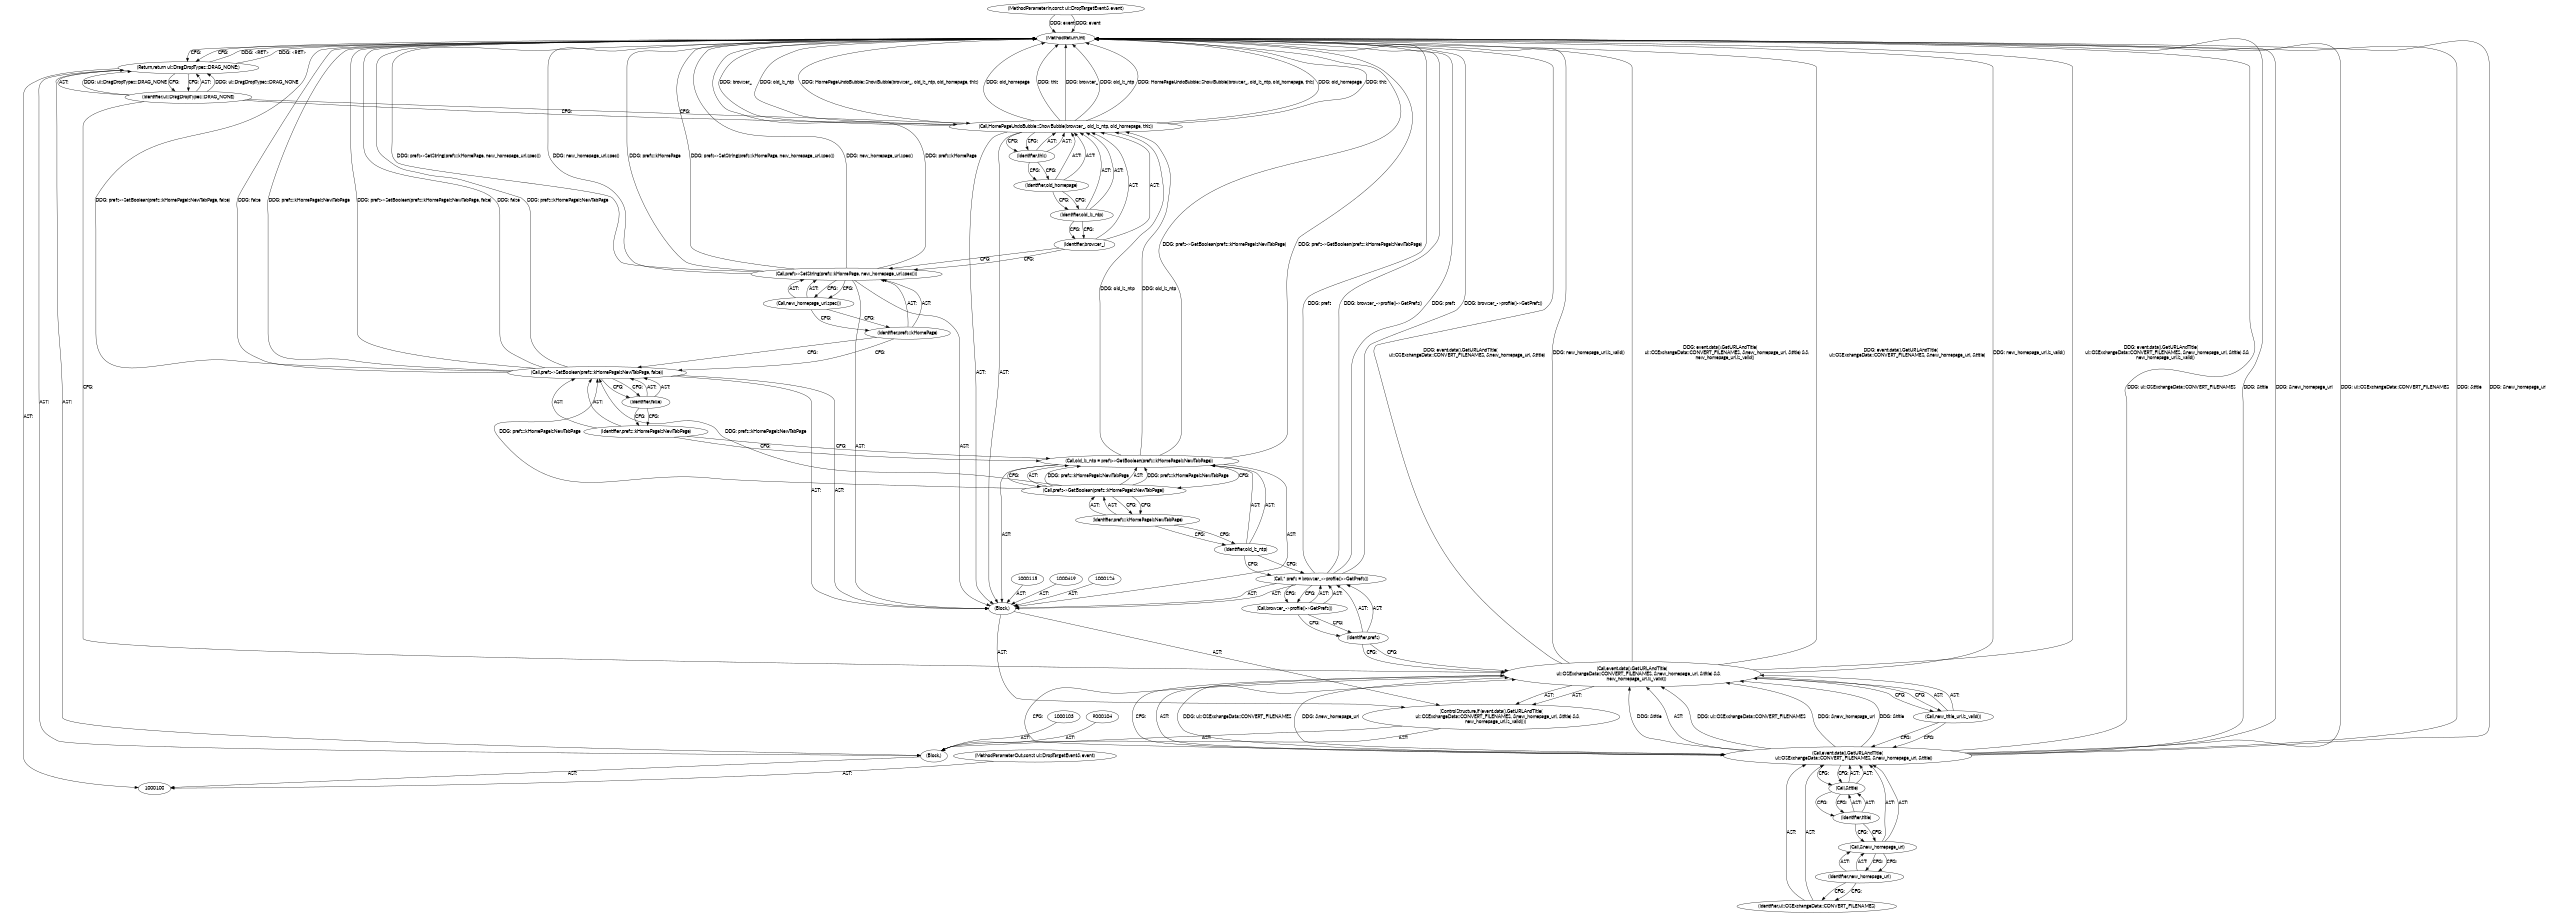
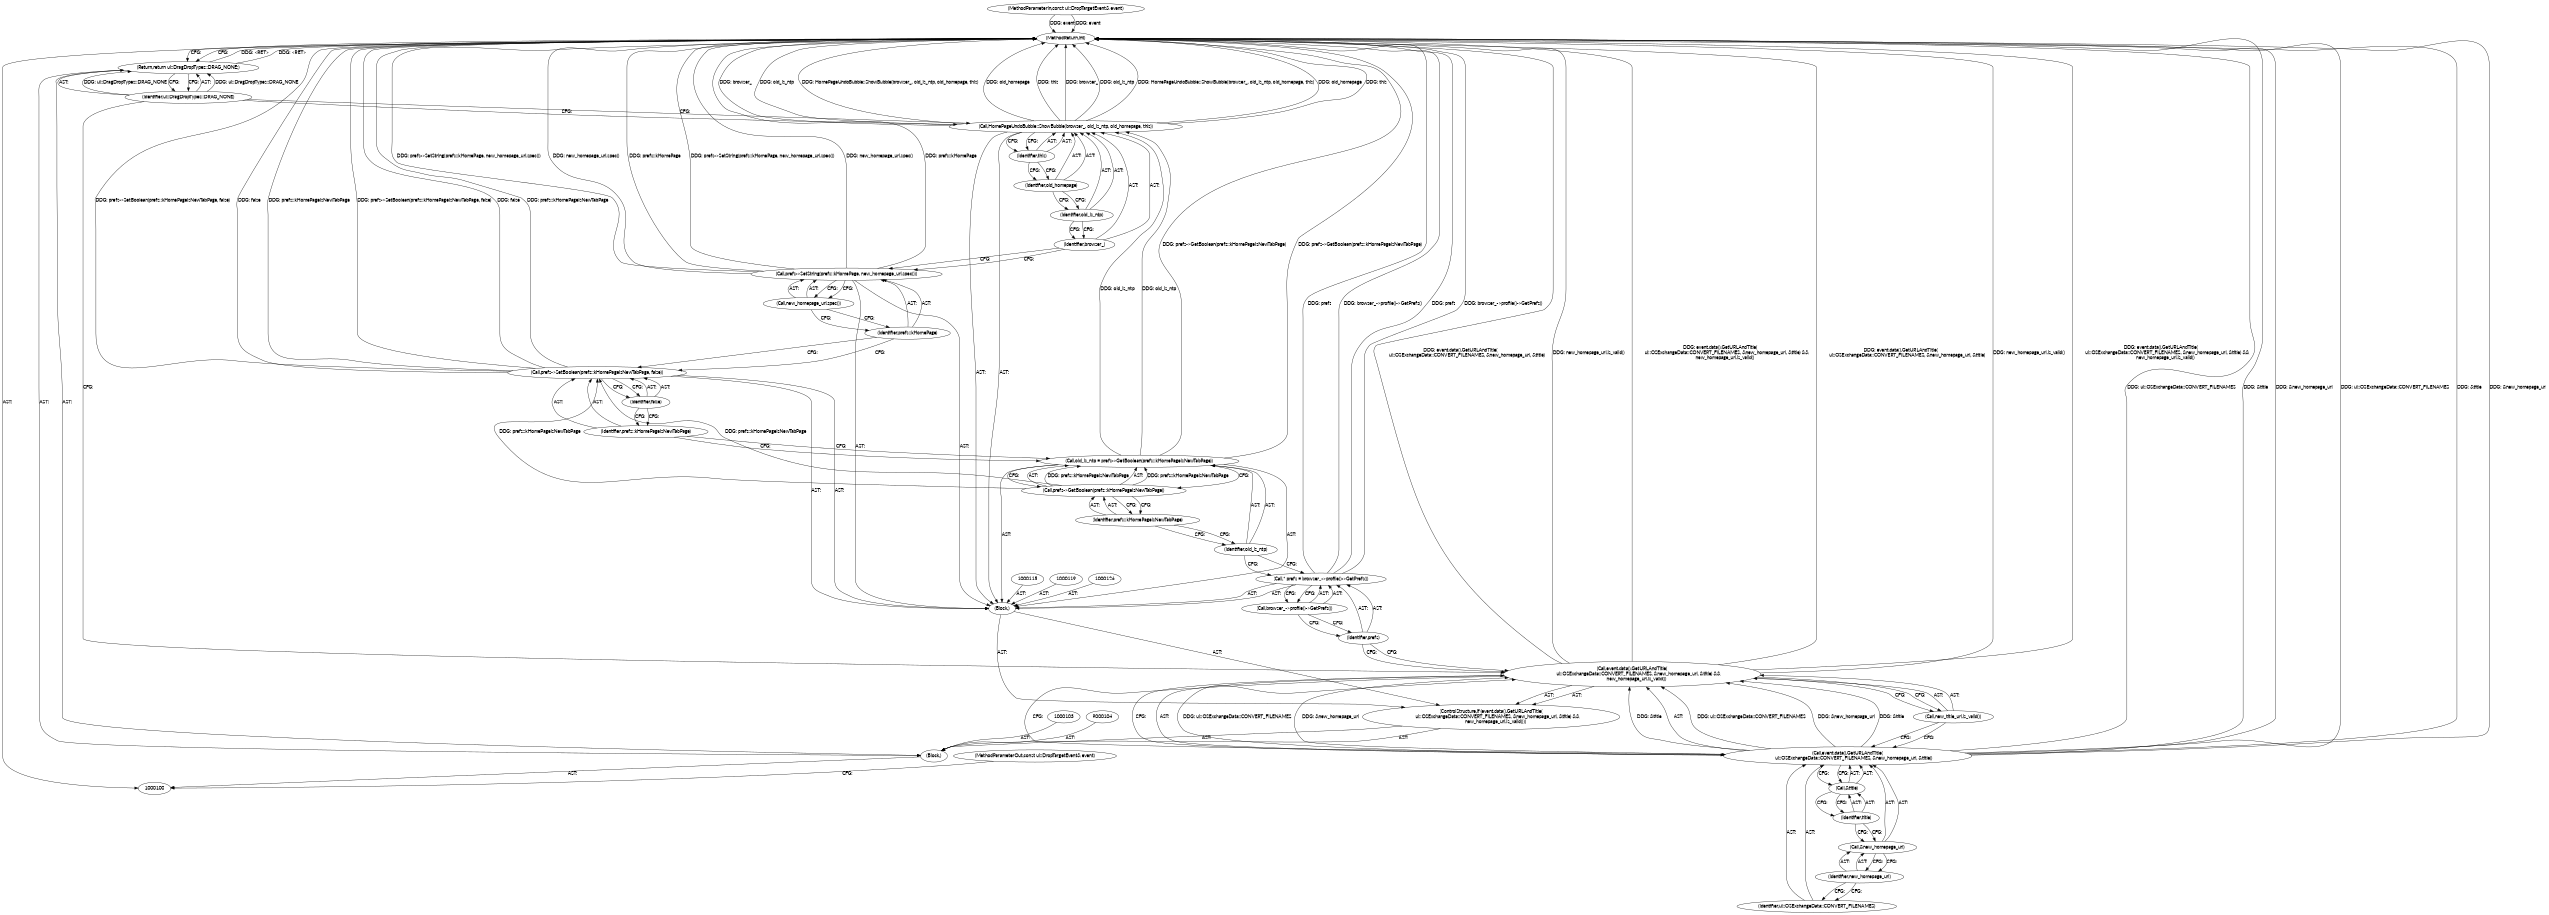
edge "(Return,return ui::DragDropTypes::DRAG_NONE;)" -> "1000100": now "(MethodReturn,int)" -> "1000100"
node "1000419": label "1000419" -> "1000119"
edge "(MethodParameterOut,const ui::DropTargetEvent& event)" -> "1000100": label "AST: " -> "CFG: "
